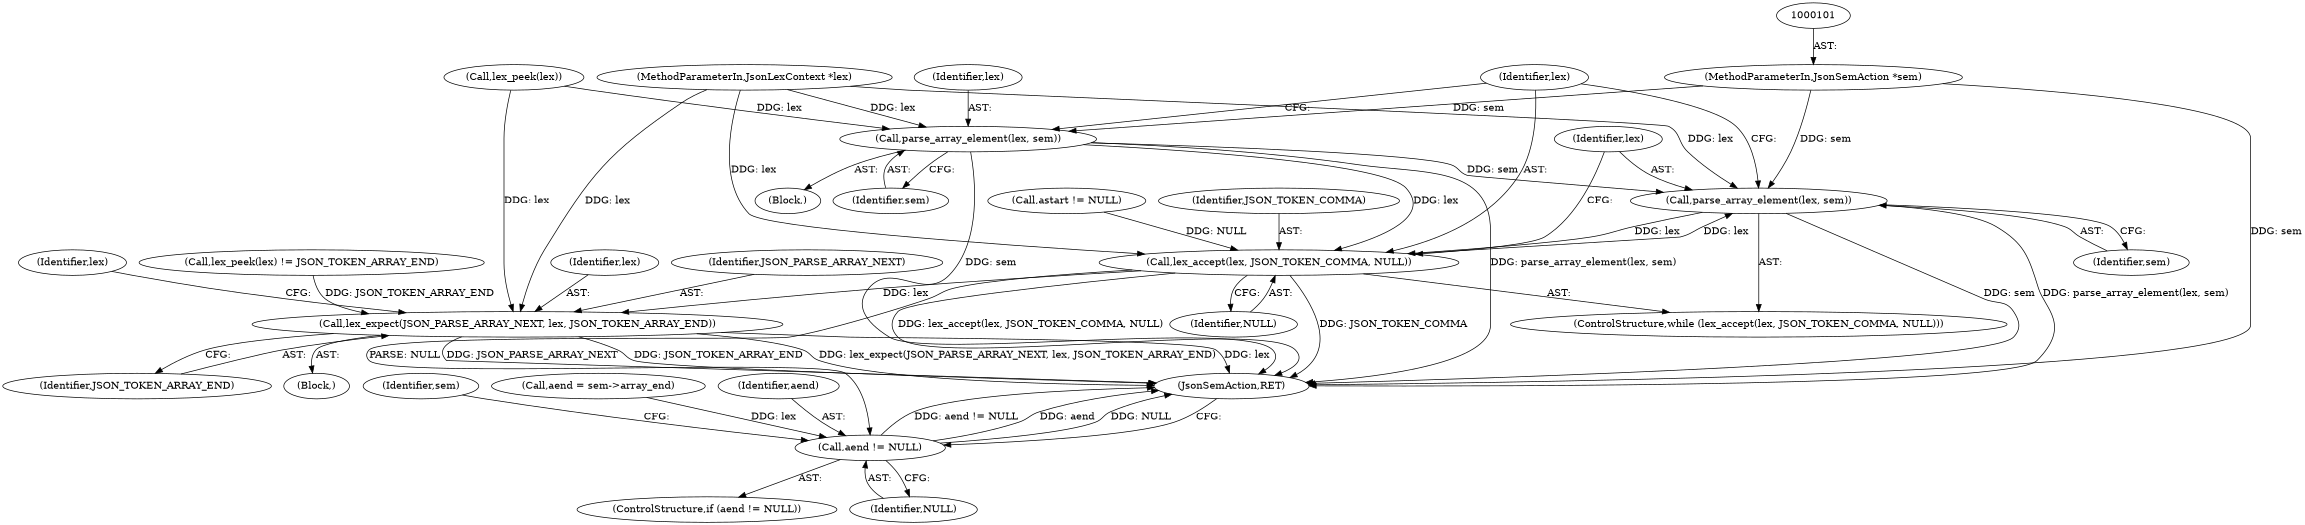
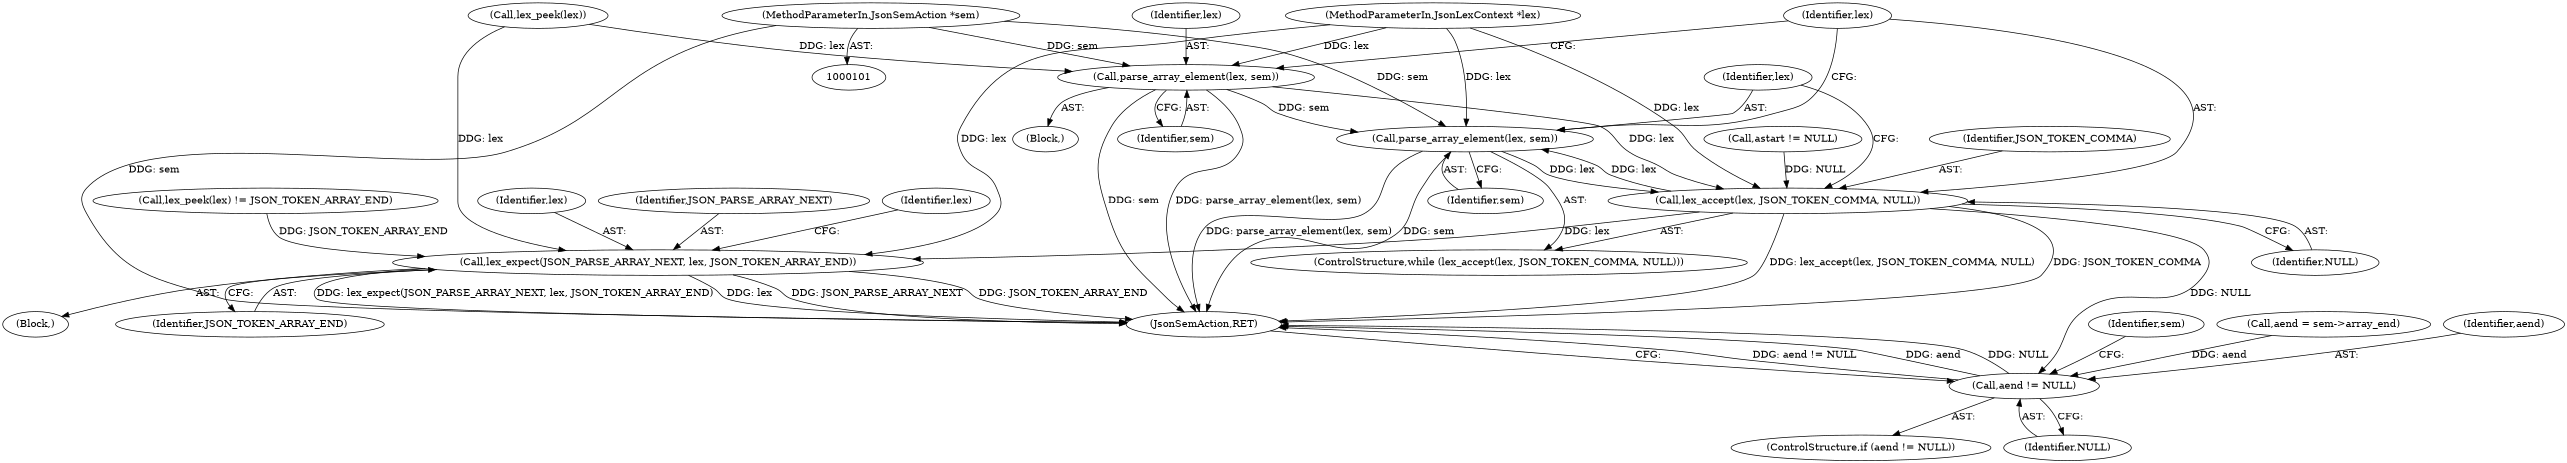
edge "1000101" -> "(MethodParameterIn,JsonSemAction *sem)": reversed
edge "(Call,lex_accept(lex, JSON_TOKEN_COMMA, NULL))" -> "(Call,aend != NULL)": label "PARSE: NULL" -> "DDG: NULL"
edge "(Call,aend = sem->array_end)" -> "(Call,aend != NULL)": label "DDG: lex" -> "DDG: aend"
